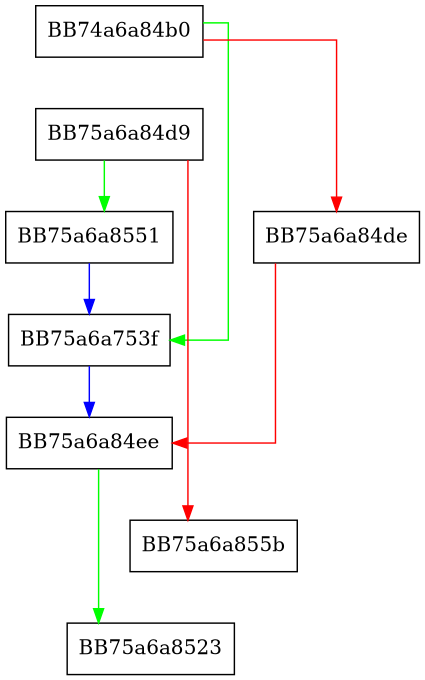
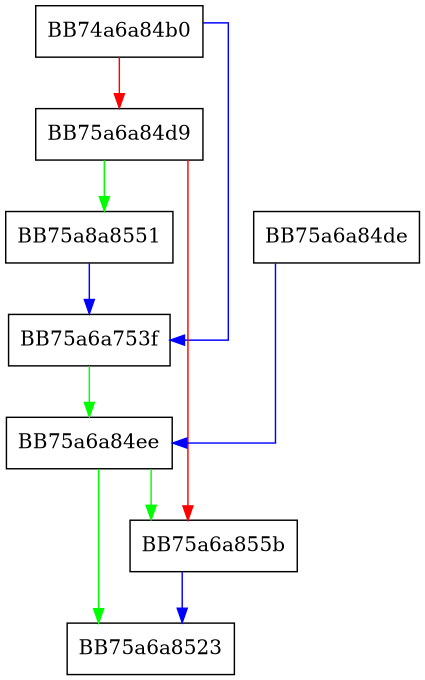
edge "BB74a6a84b0" -> "BB75a6a84de": now "BB74a6a84b0" -> "BB75a6a84d9"
edge "BB74a6a84b0" -> "BB75a6a753f": color green -> blue
node "BB75a6a8551": label "BB75a6a8551" -> "BB75a8a8551"
edge "BB75a6a753f" -> "BB75a6a84ee": color blue -> green
edge "BB75a6a84de" -> "BB75a6a84ee": color red -> blue
edge "BB75a6a84ee" -> "BB75a6a855b": added
edge "BB75a6a855b" -> "BB75a6a8523": added
